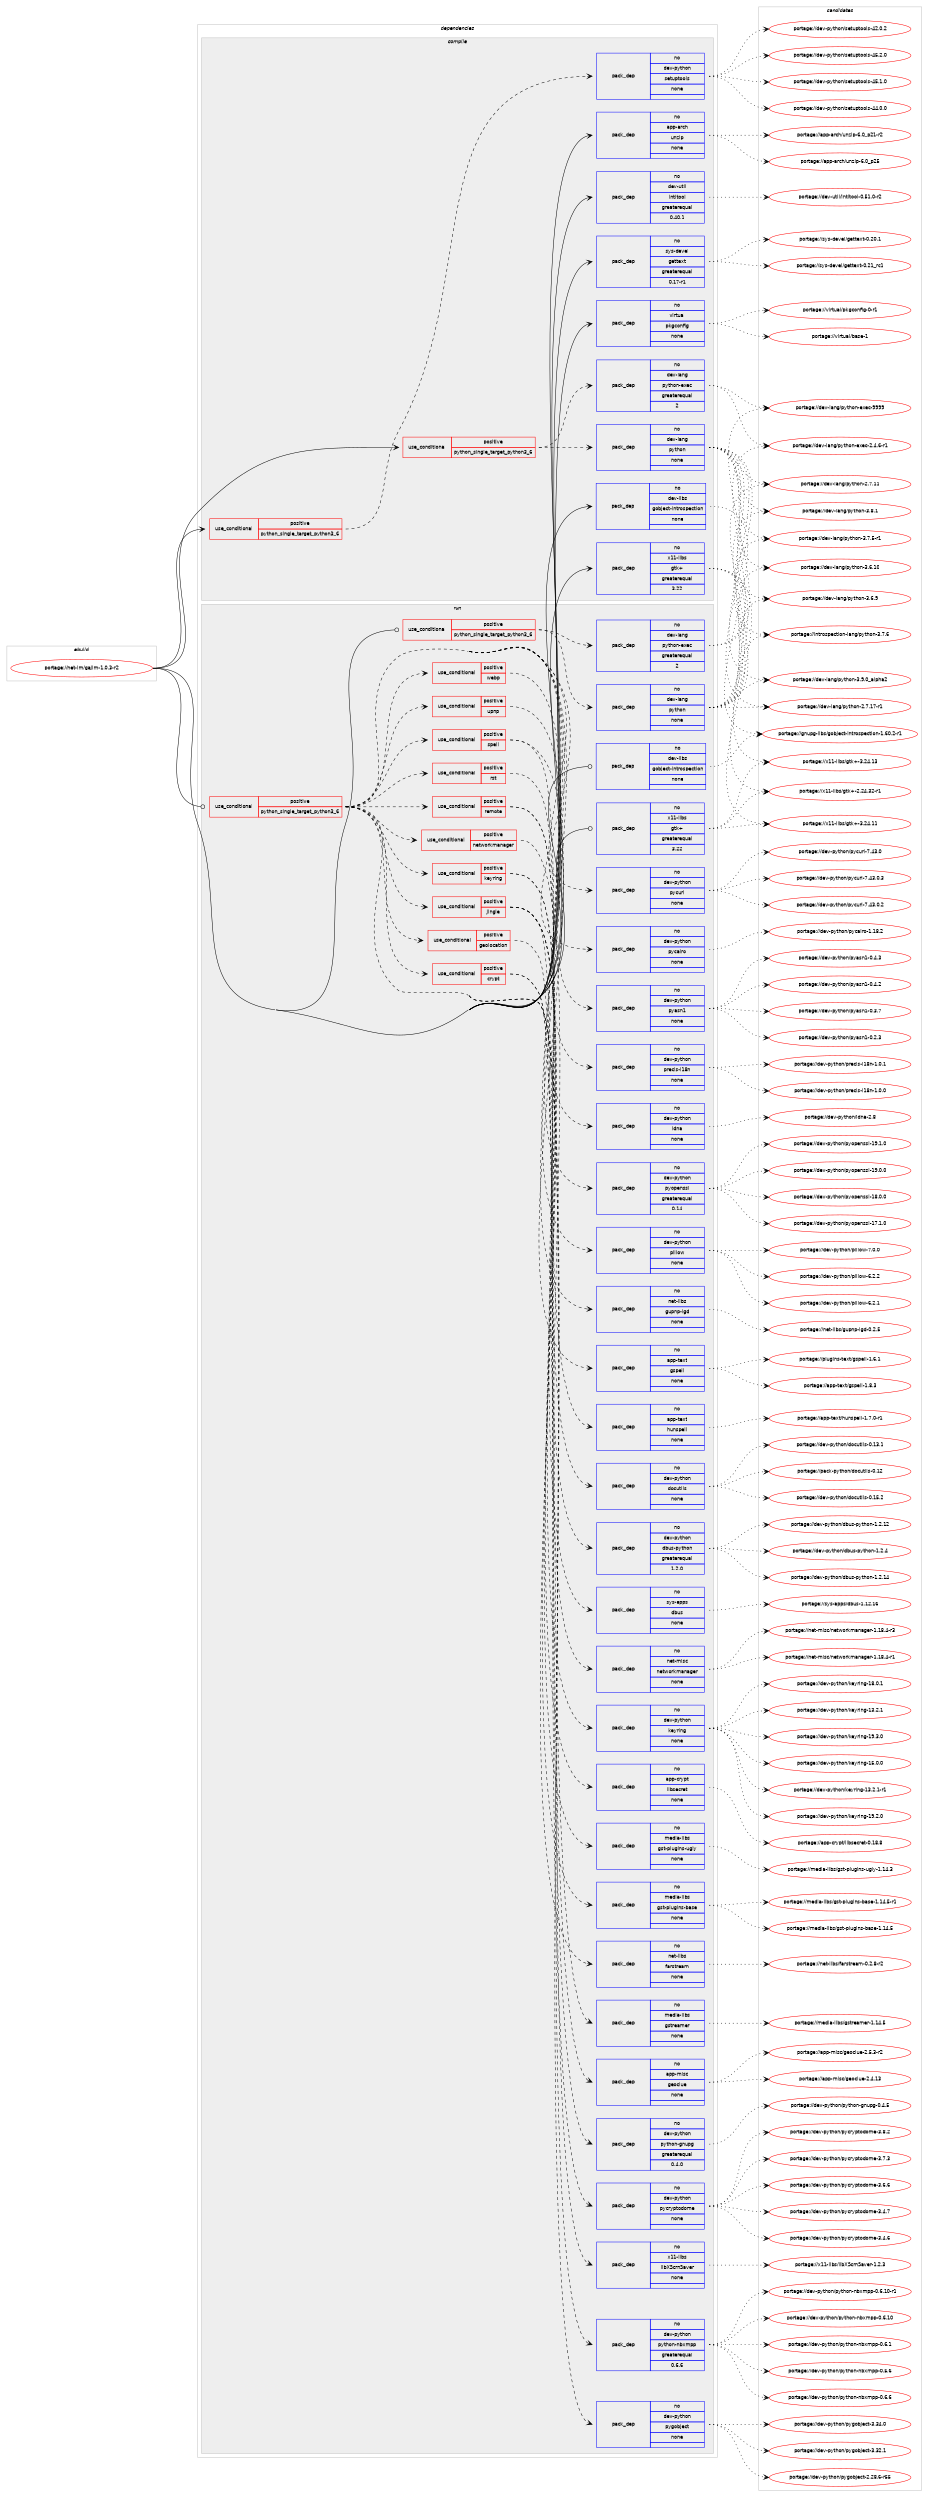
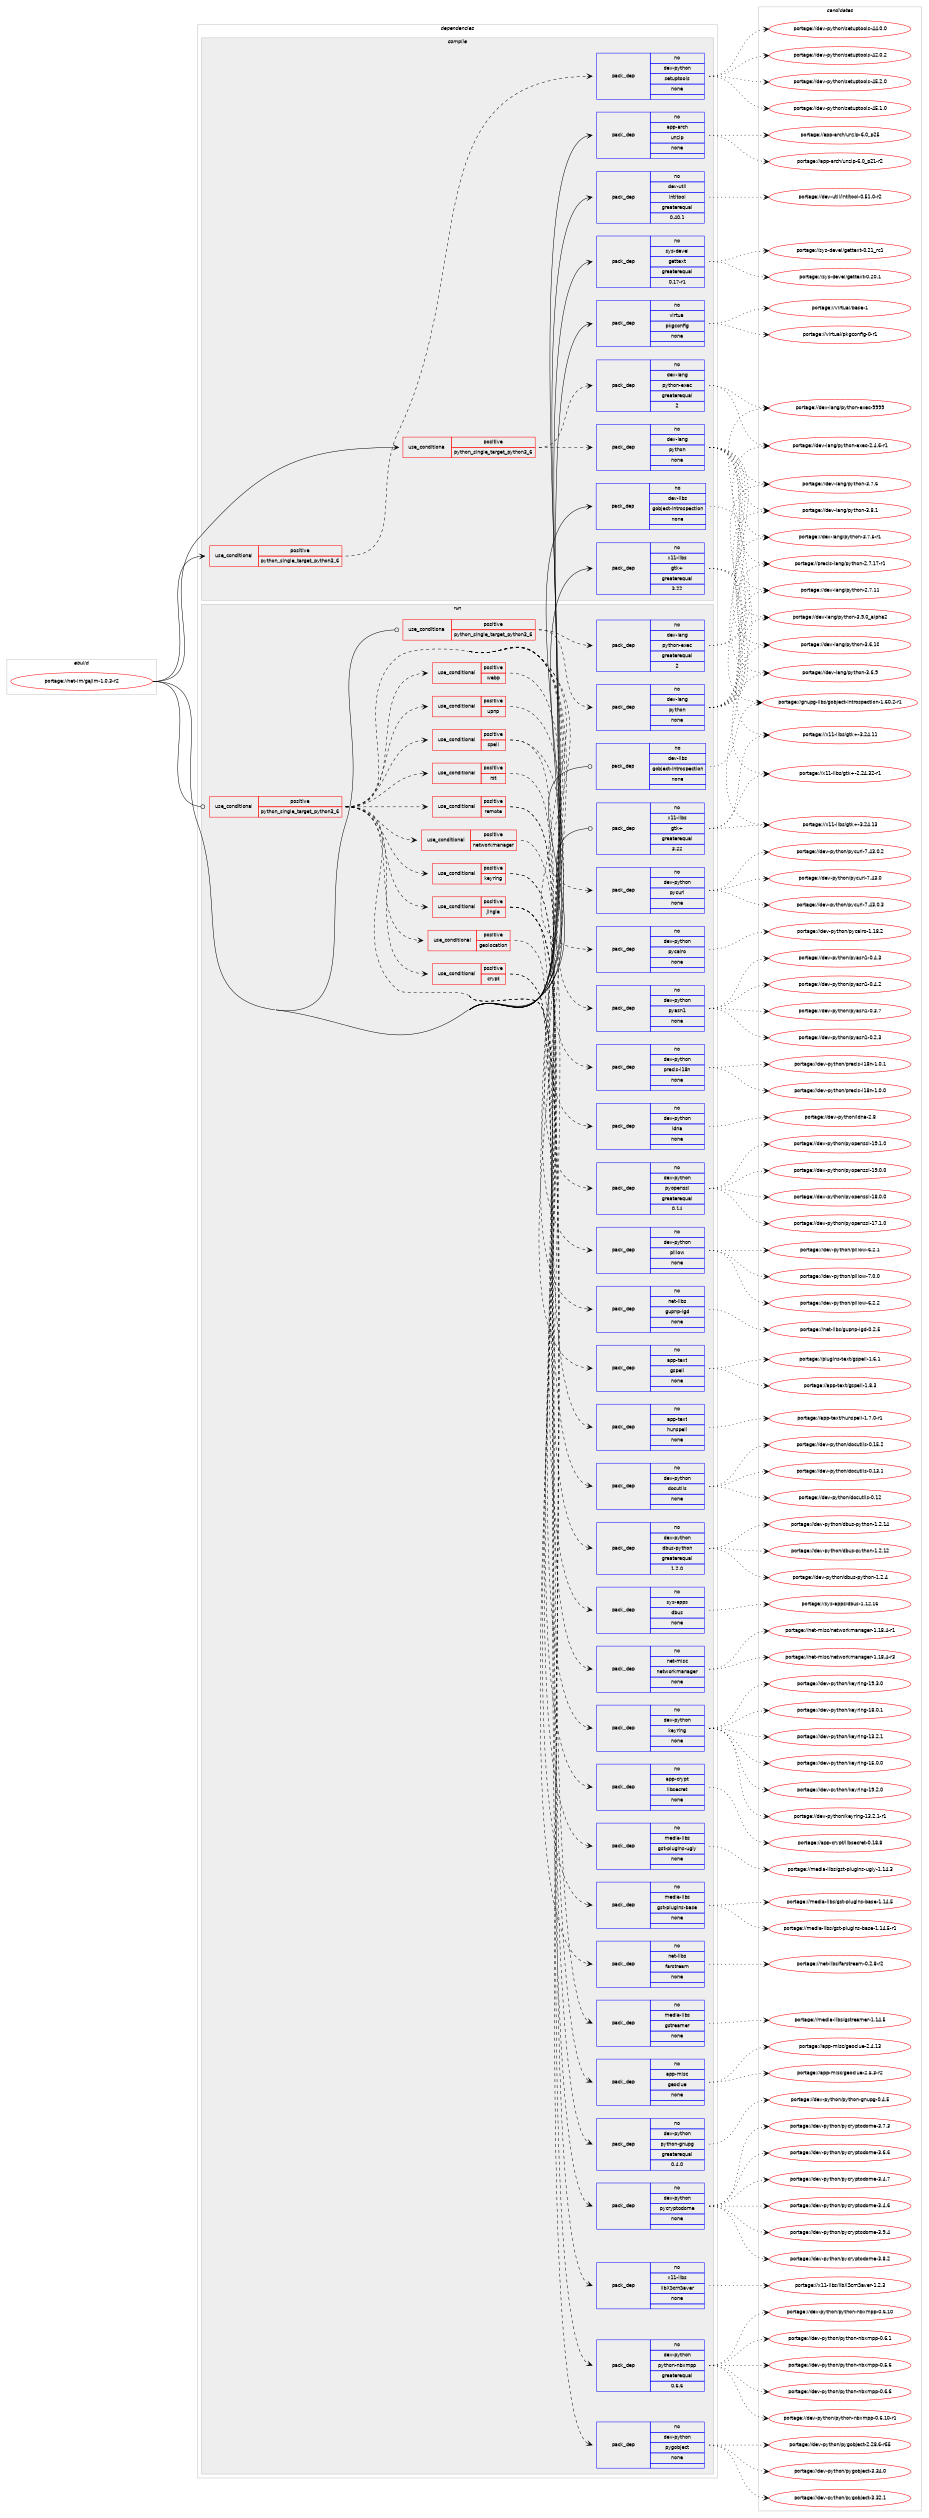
node "portage://introspection-lang/python-3.7.6": label "portage://introspection-lang/python-3.7.6" -> "portage://dev-lang/python-3.7.6"
node "portage://dev-lang/python-2.7.17-r1": label "portage://dev-lang/python-2.7.17-r1" -> "portage://precis-lang/python-2.7.17-r1"
node "portage://pack-python/docutils-0.12": label "portage://pack-python/docutils-0.12" -> "portage://dev-python/docutils-0.12"
node "portage://dev-python/pycryptodome-3.9.4": added
